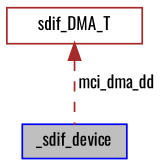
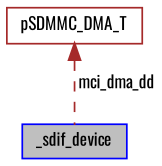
node "sdif_DMA_T": label "sdif_DMA_T" -> "pSDMMC_DMA_T"
